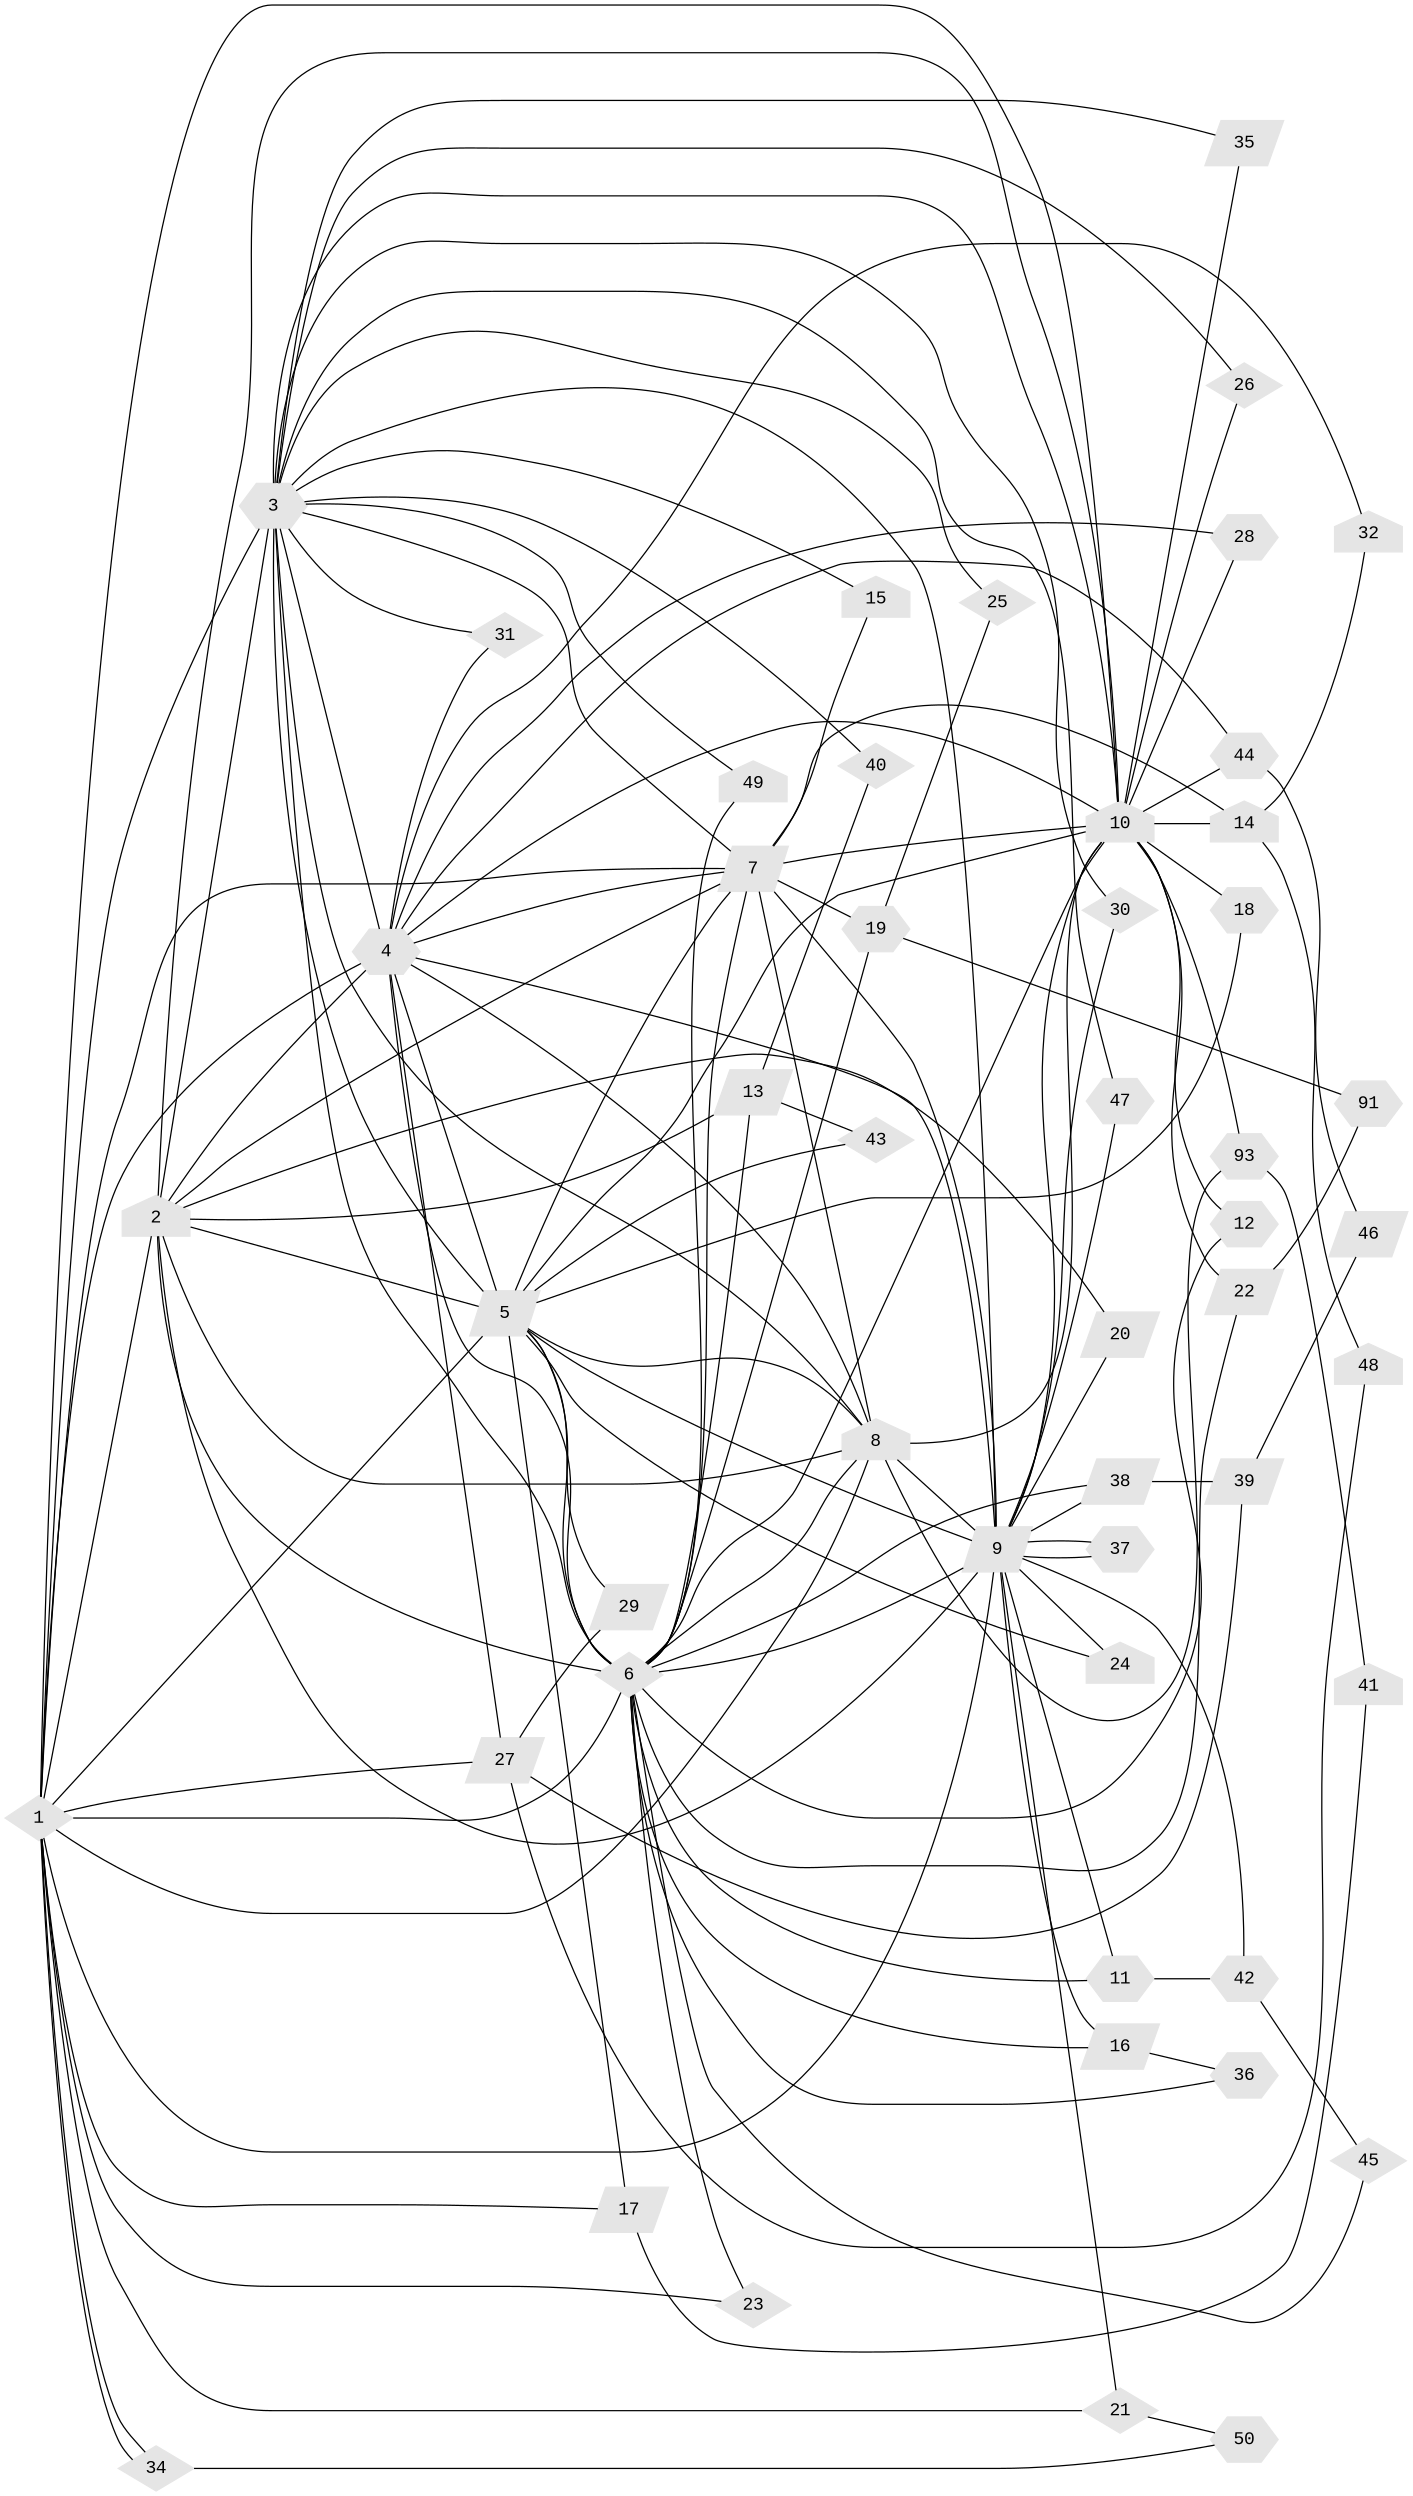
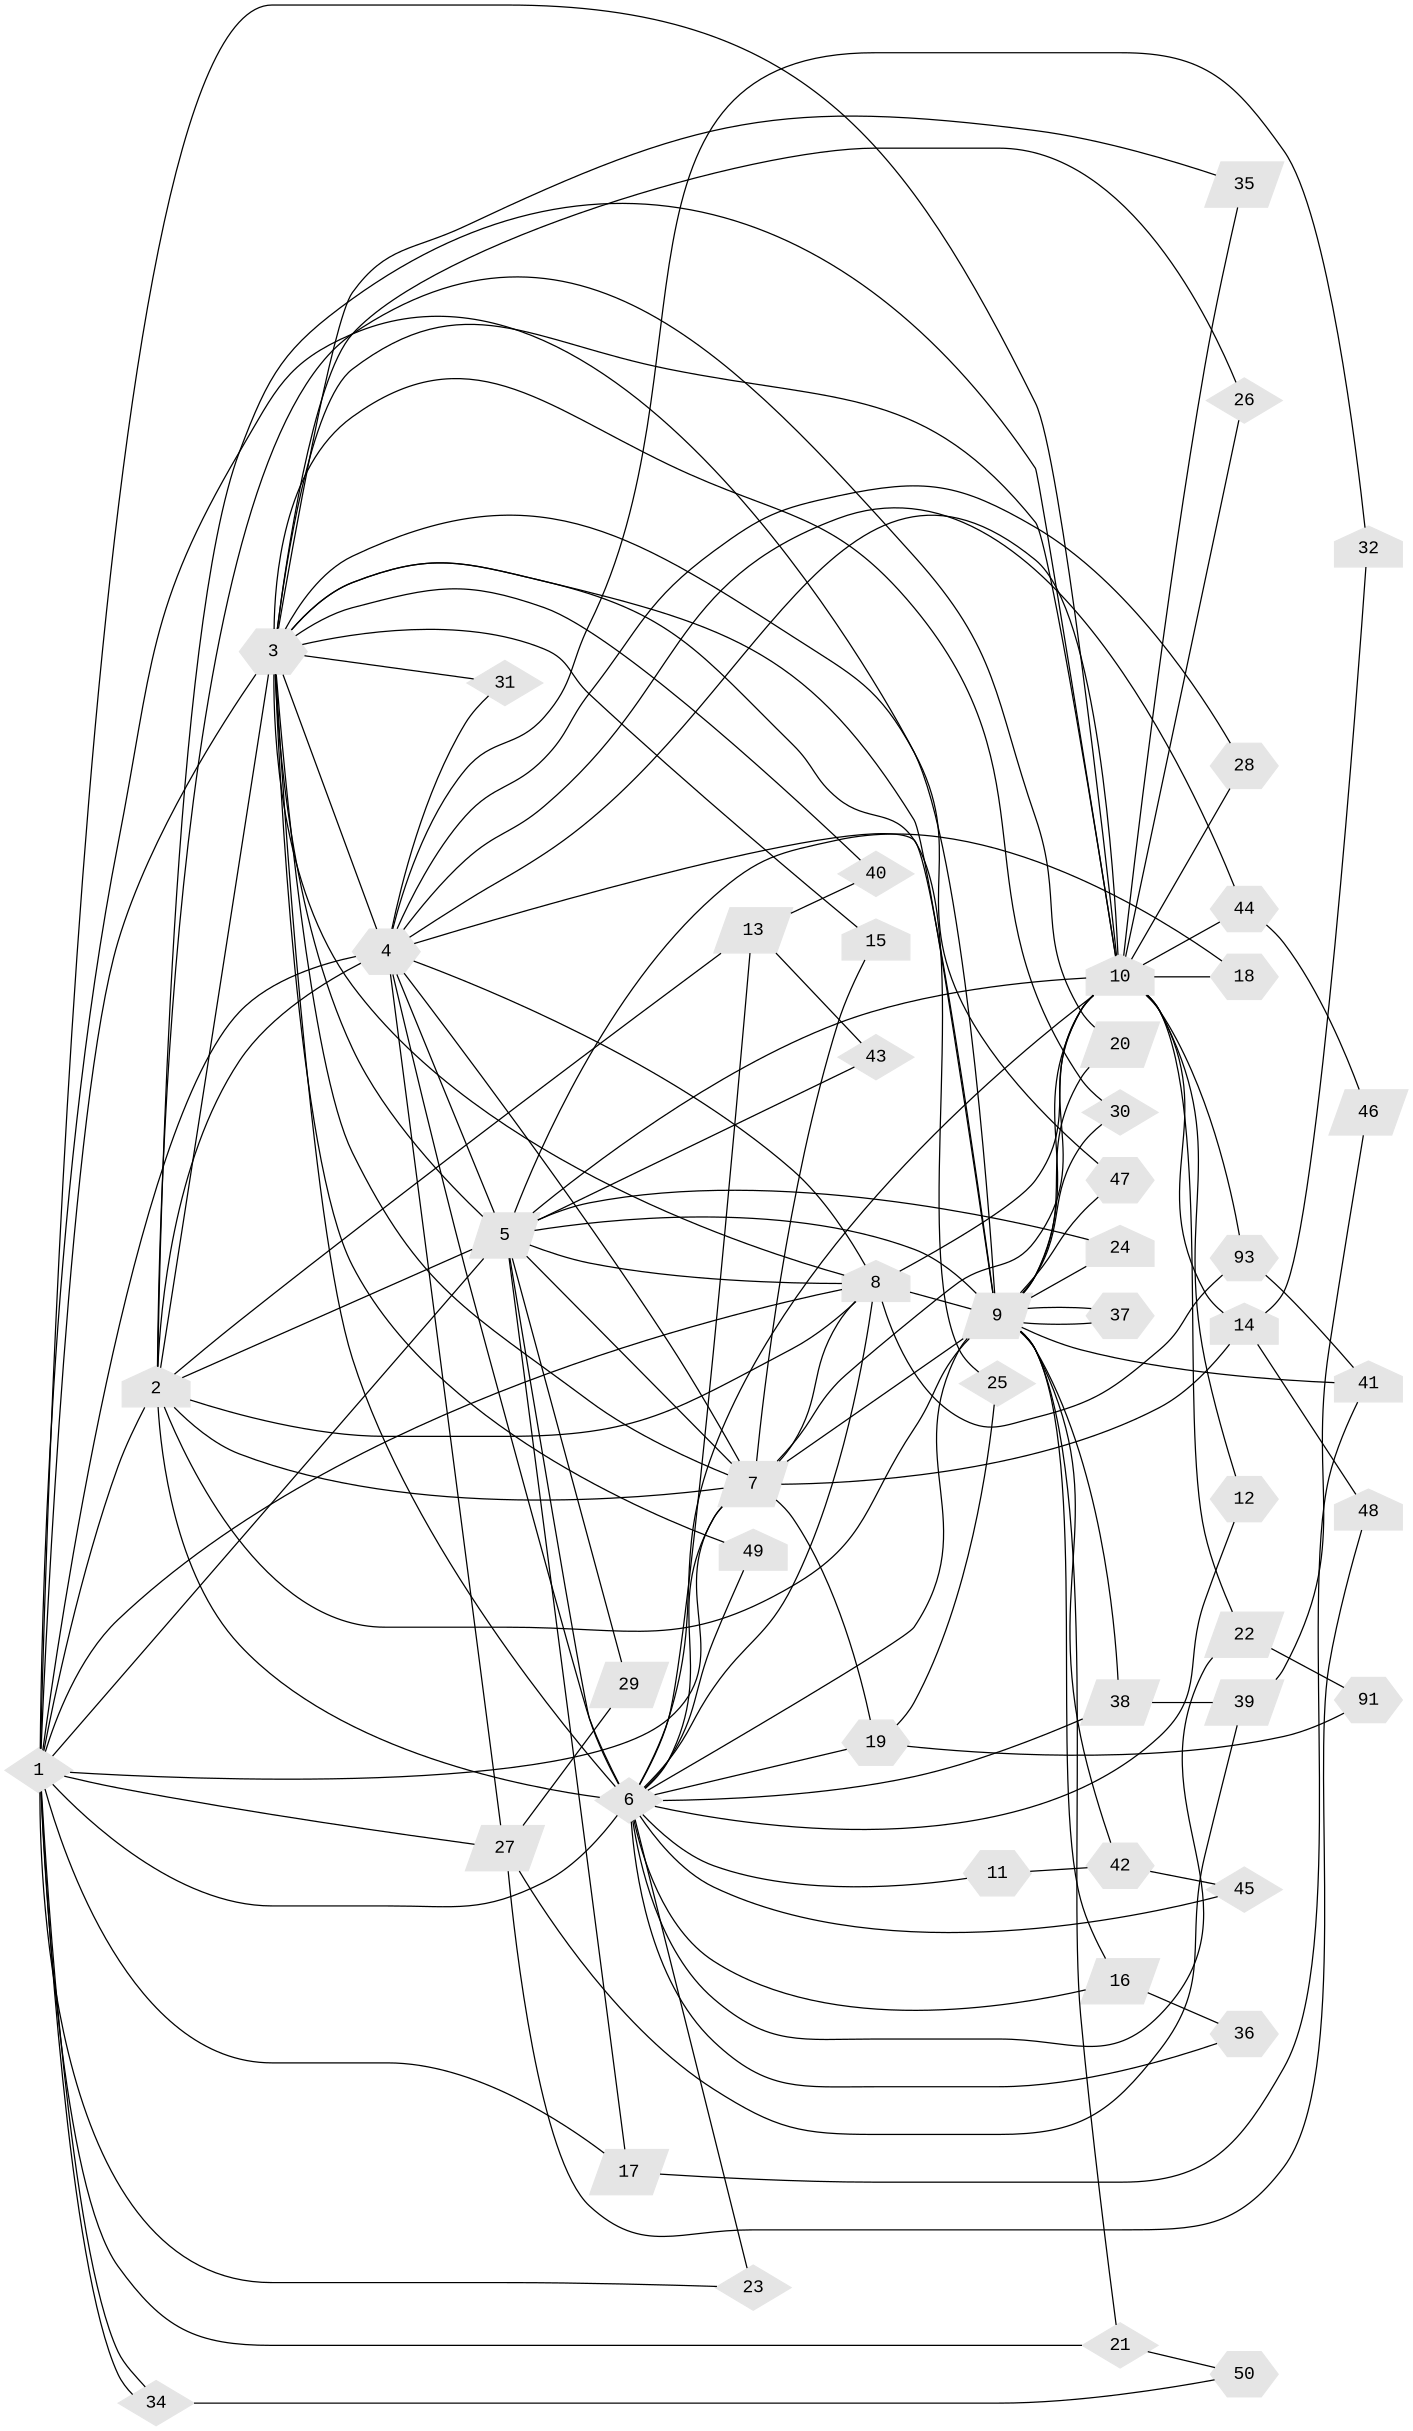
edge "9" -- "11": now "9" -- "41"
